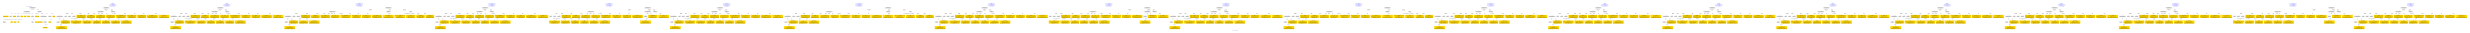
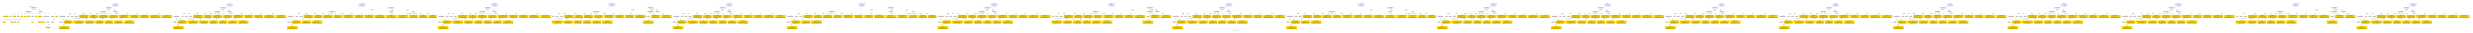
node "title": added
node "nationality": fillcolor lightgray -> gold
node "deathDate": fillcolor gold -> lightgray
node "values": fillcolor lightgray -> gold
node "sourceURL": fillcolor gold -> lightgray
